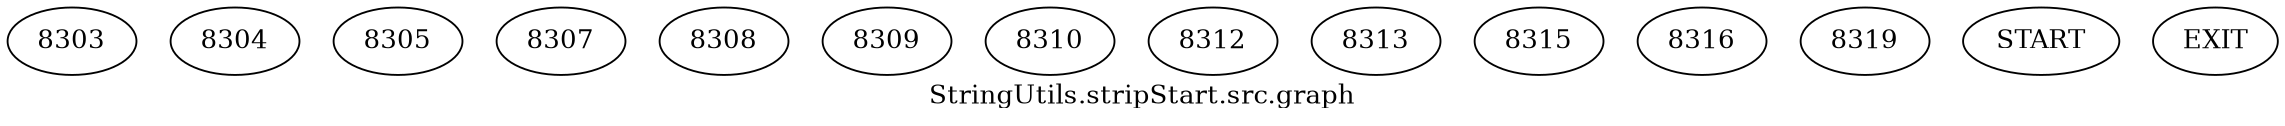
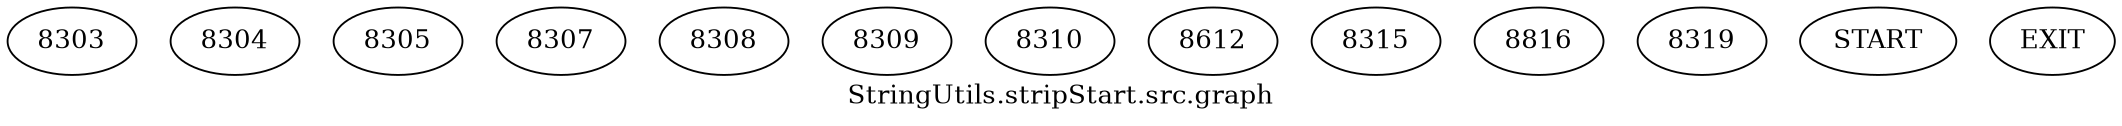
node "8312": label "8312" -> "8612"
node "8313": removed
node "8316": label "8316" -> "8816"
